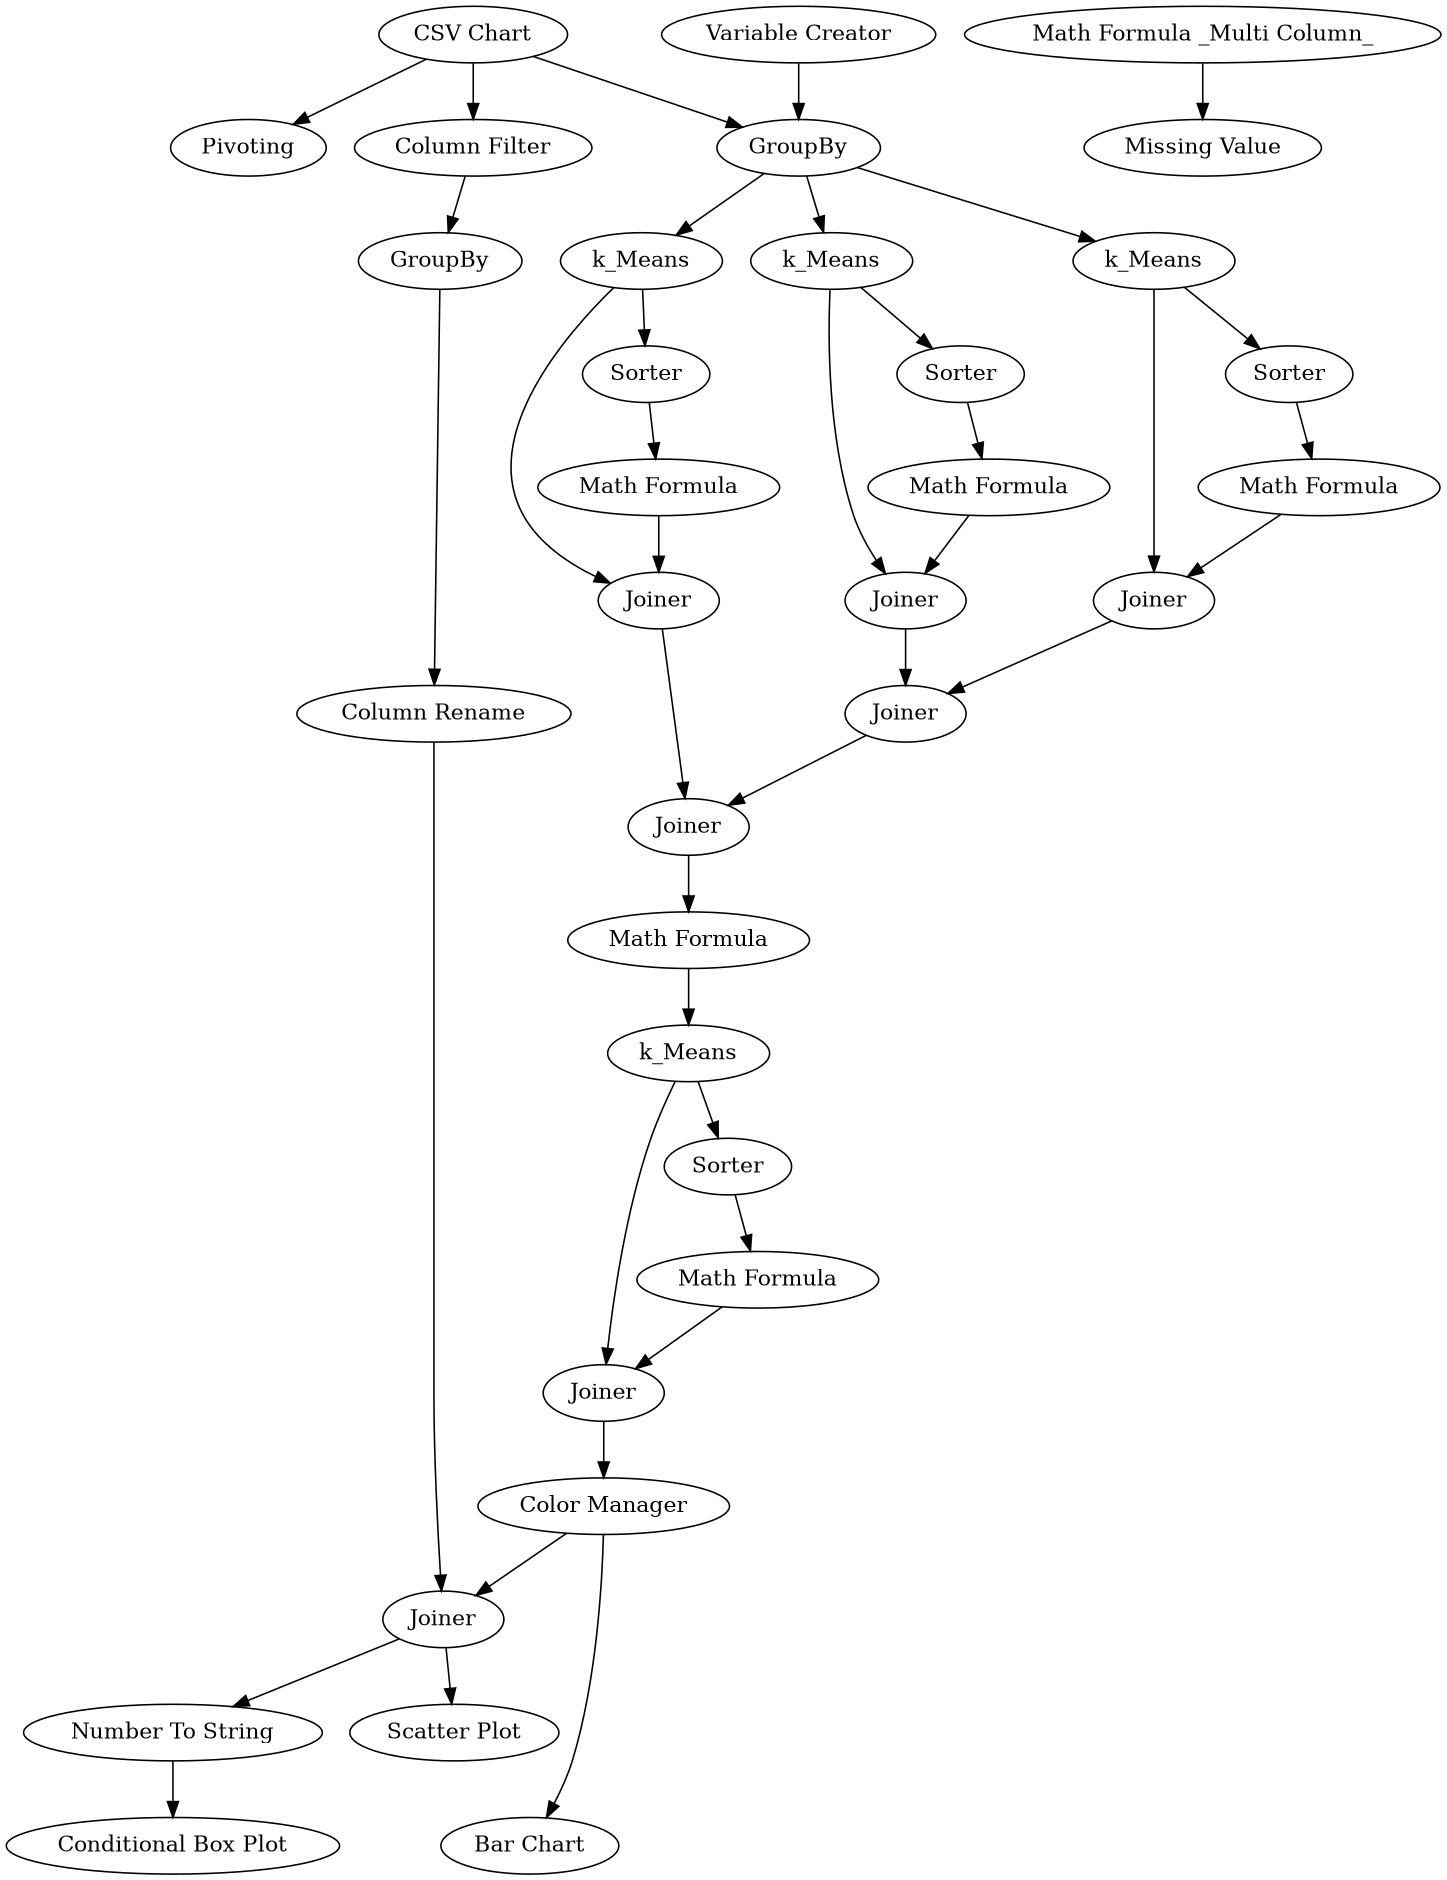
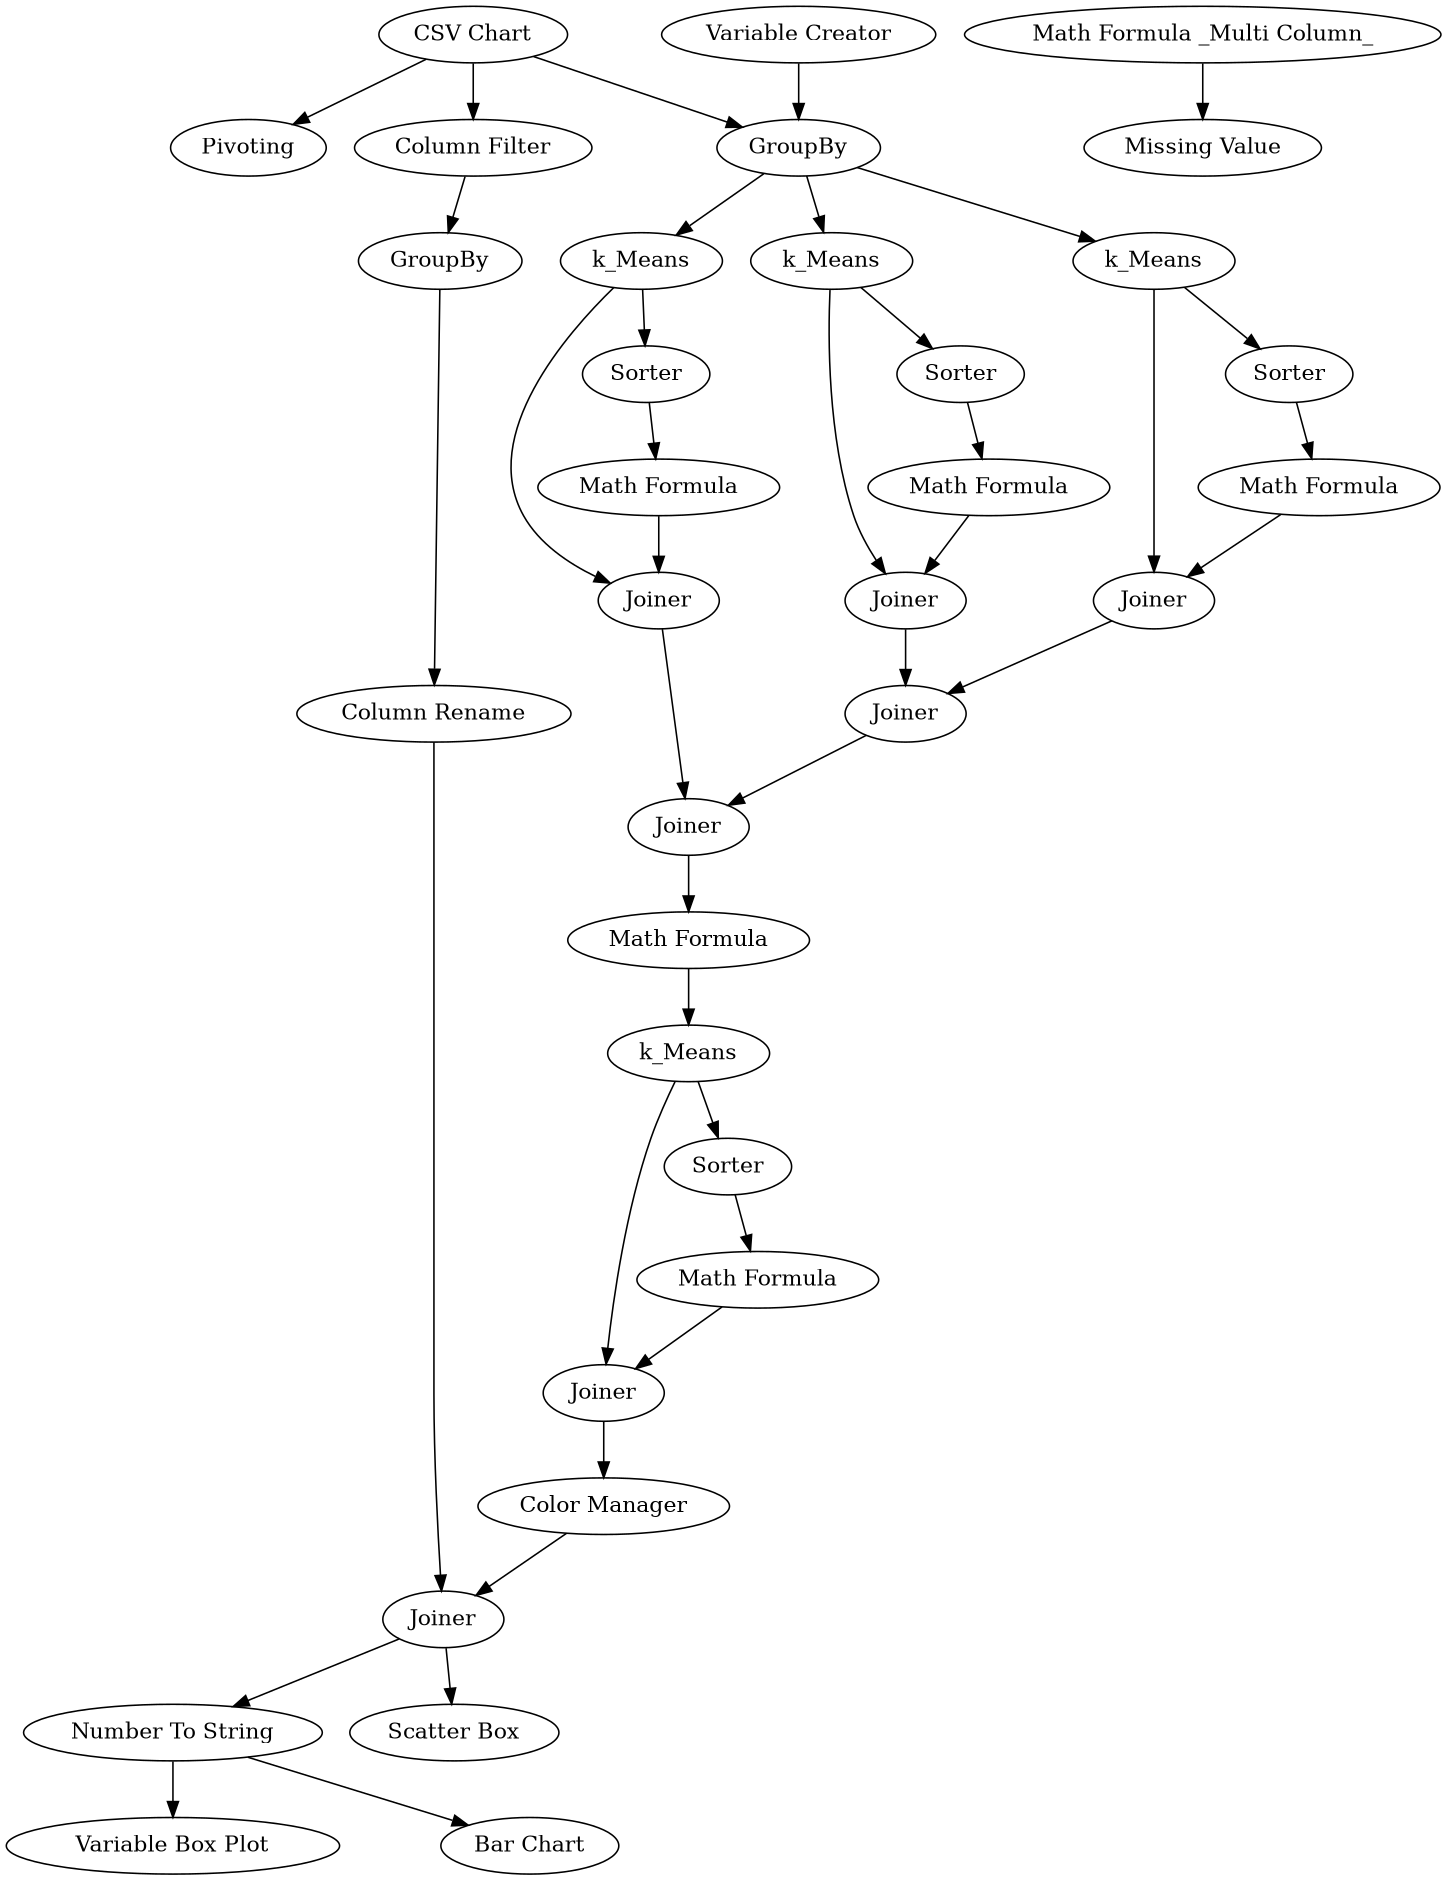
edge "Color Manager" -> "Bar Chart": now "Number To String" -> "Bar Chart"
node "Scatter Plot": label "Scatter Plot" -> "Scatter Box"
node "Conditional Box Plot": label "Conditional Box Plot" -> "Variable Box Plot"
